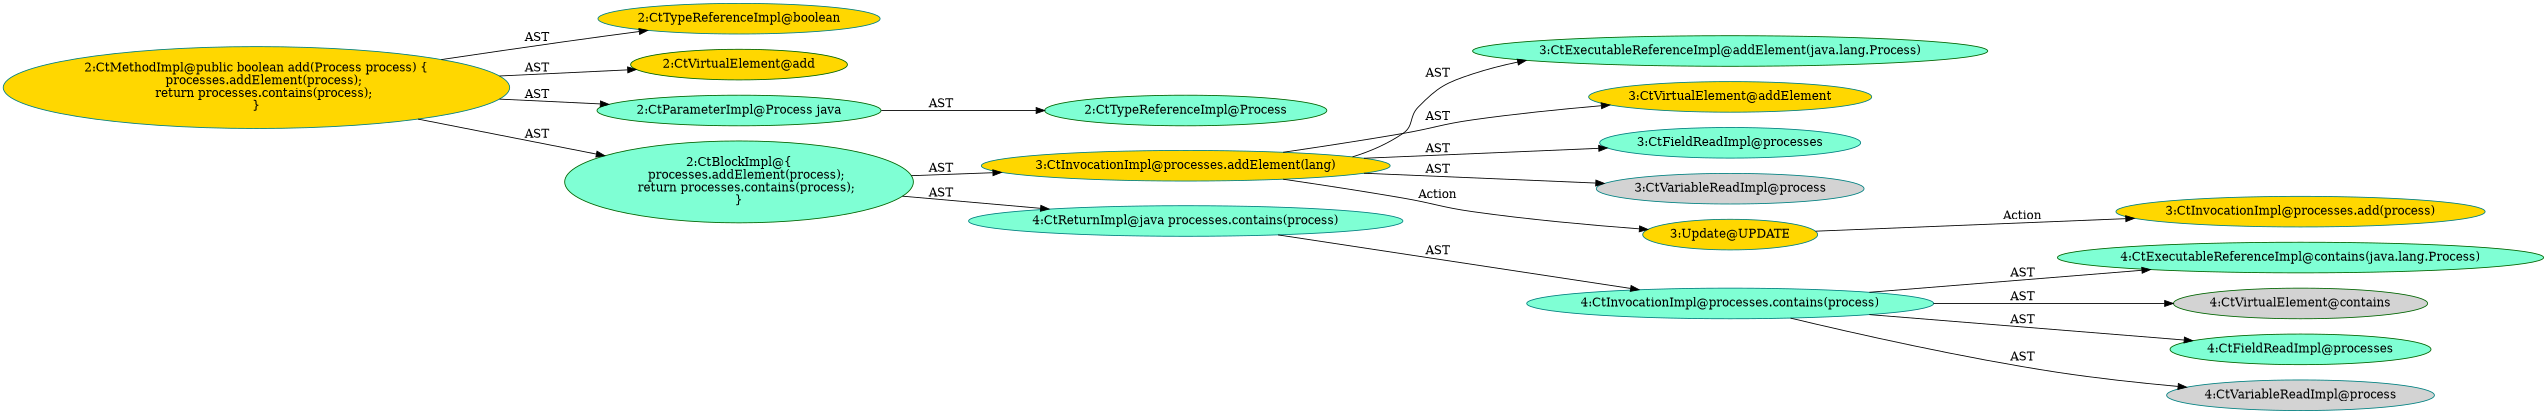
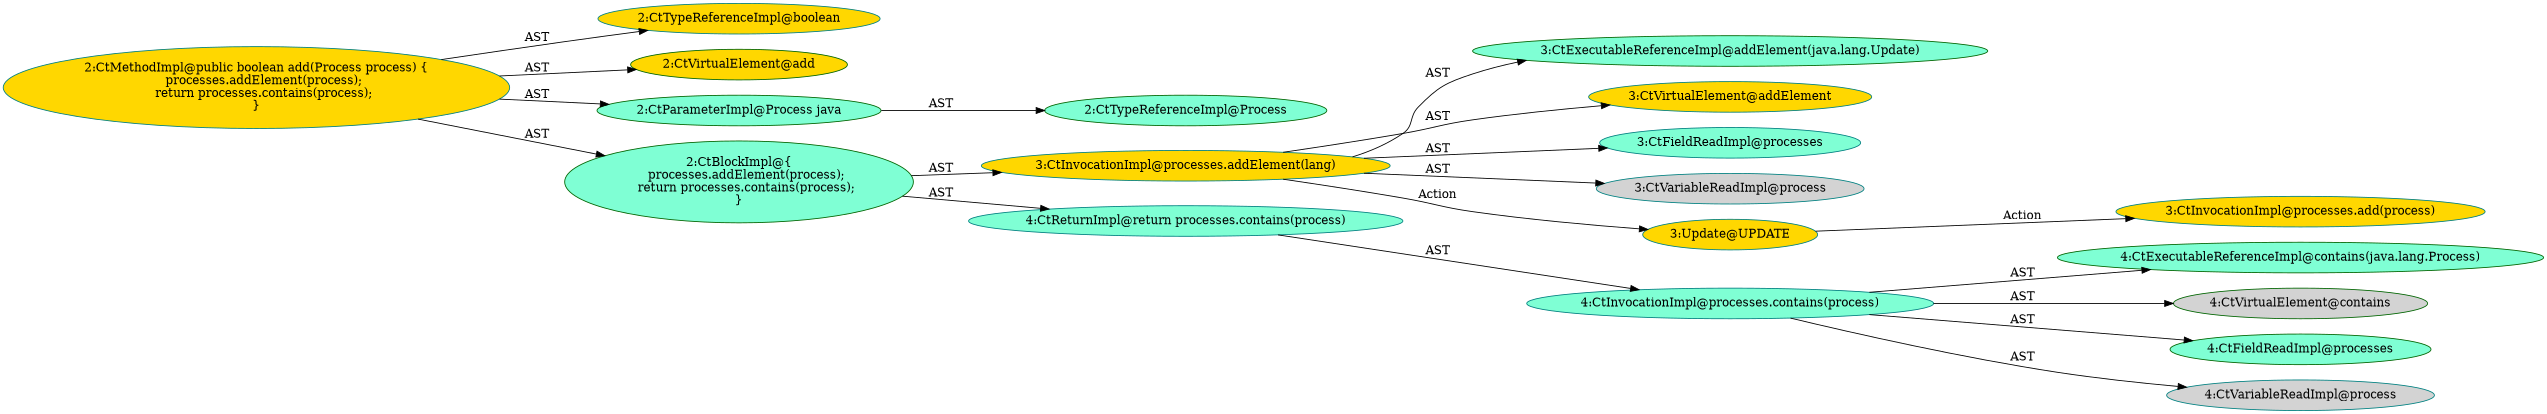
node "3:CtExecutableReferenceImpl@addElement(java.lang.Process)": label "3:CtExecutableReferenceImpl@addElement(java.lang.Process)" -> "3:CtExecutableReferenceImpl@addElement(java.lang.Update)"
node "4:CtReturnImpl@java processes.contains(process)": label "4:CtReturnImpl@java processes.contains(process)" -> "4:CtReturnImpl@return processes.contains(process)"
